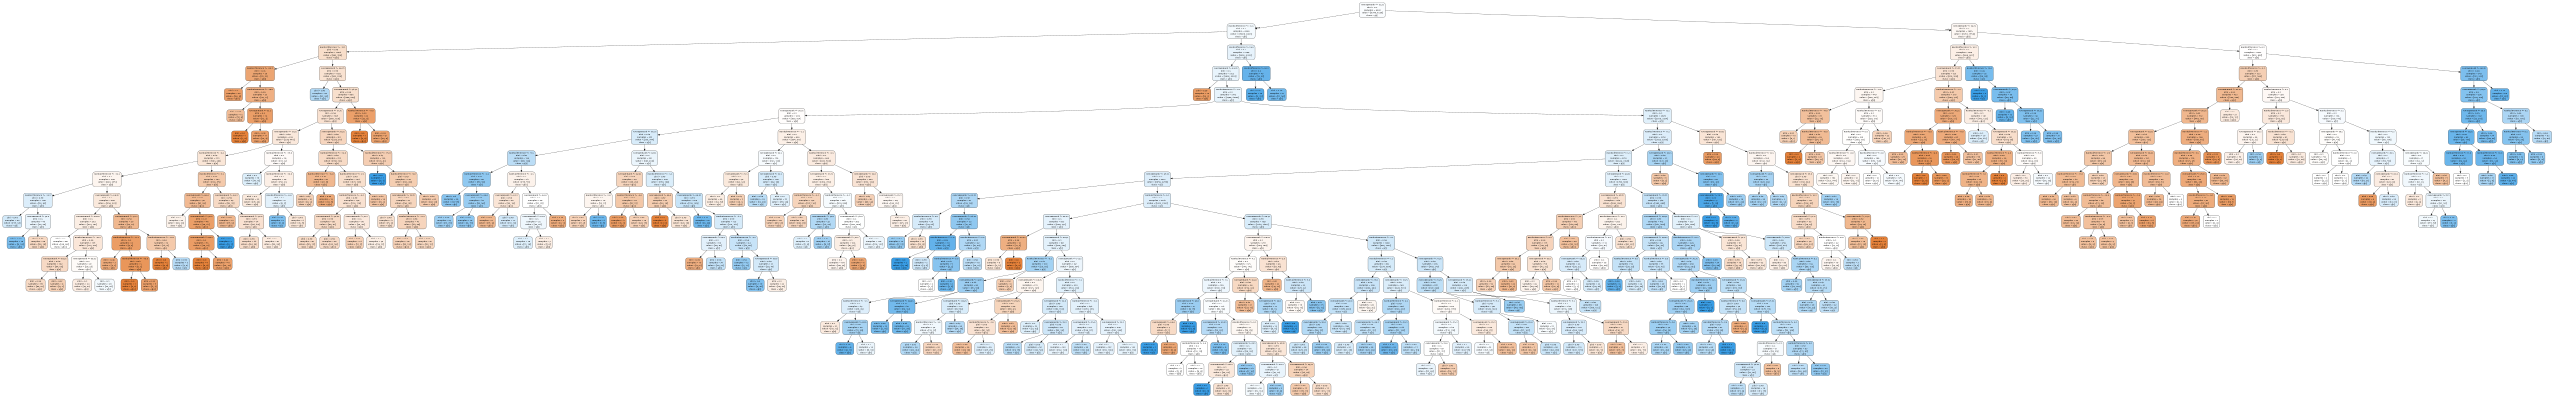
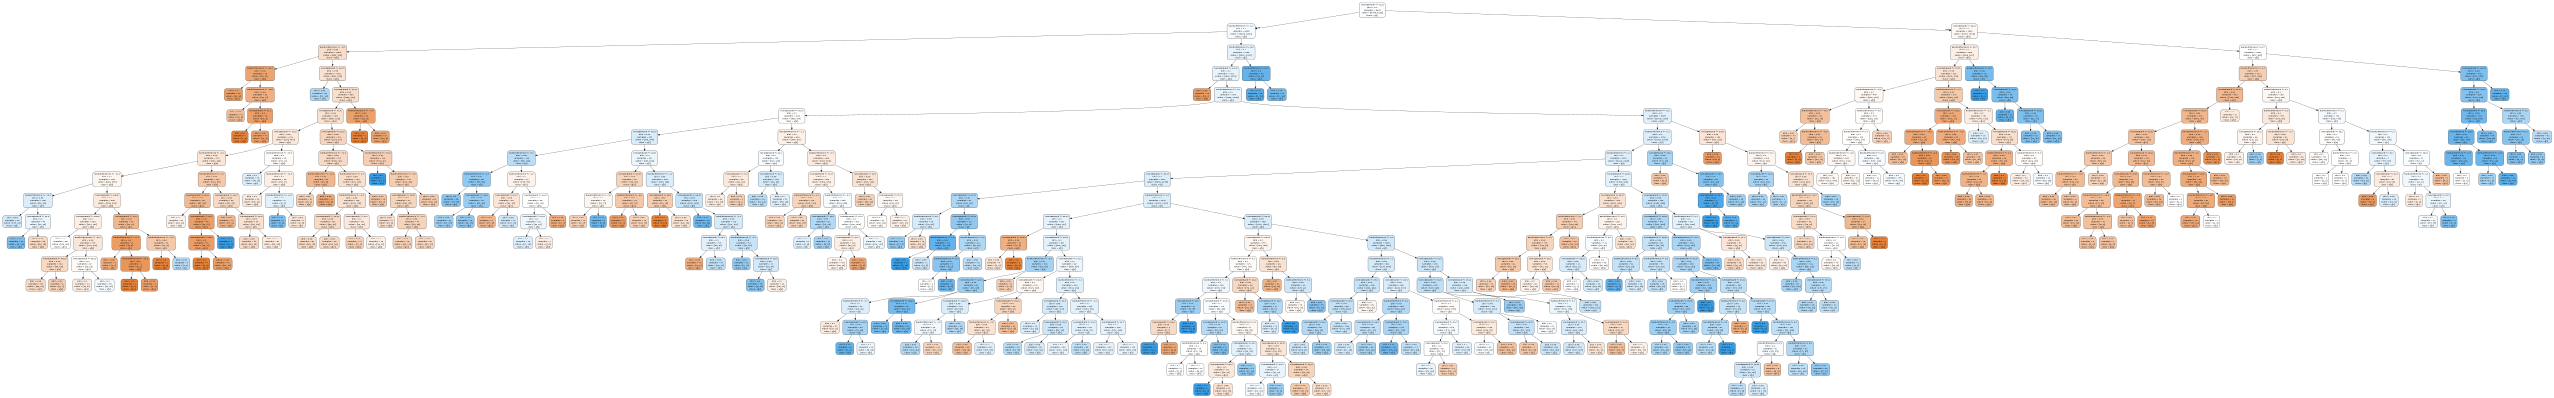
node "gini = 0.5 samples = 77 value = [60, 58] class = y[0]": added
node "gini = 0.32 samples = 41 value = [53, 13] class = y[0]": label "gini = 0.32 samples = 41 value = [53, 13] class = y[0]" -> "value = 0.32 samples = 41 value = [53, 13] class = y[0]"
